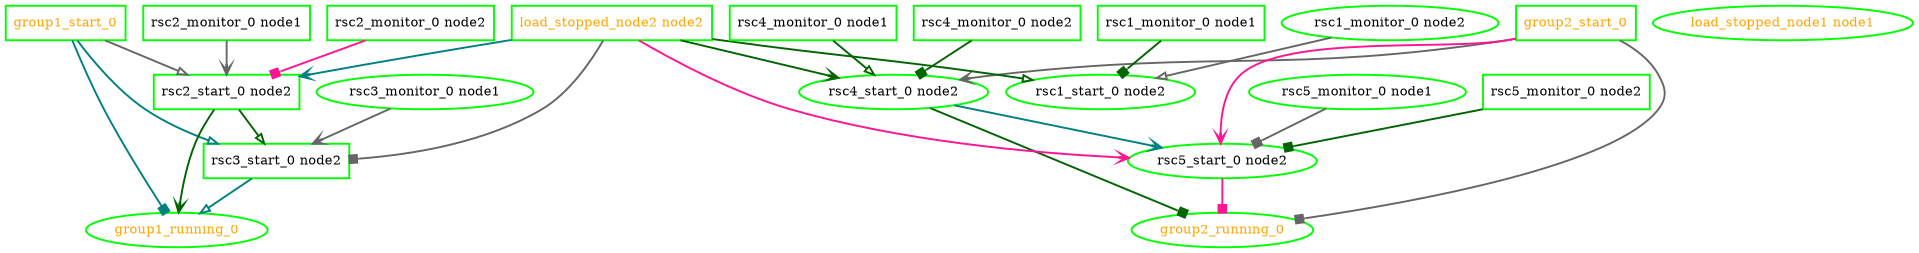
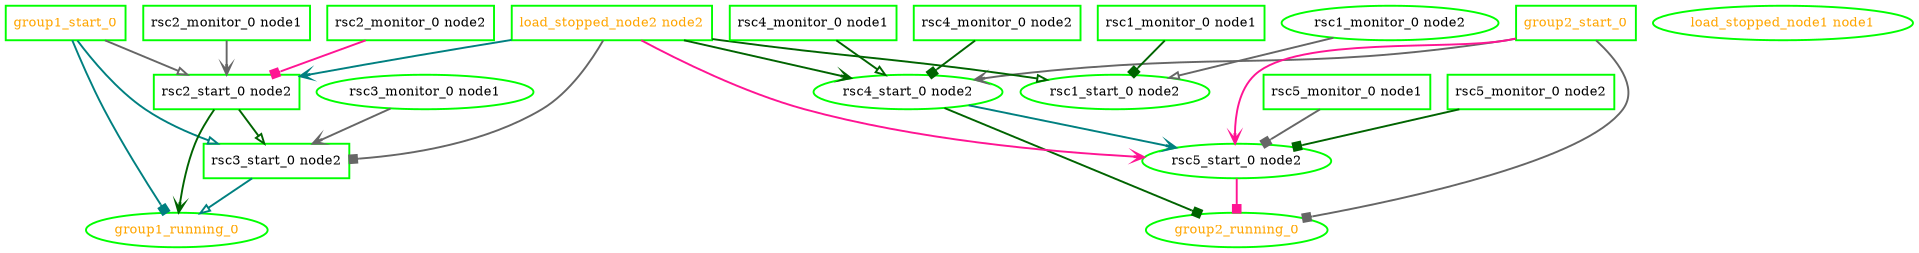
node "rsc5_monitor_0 node1": shape ellipse -> box
